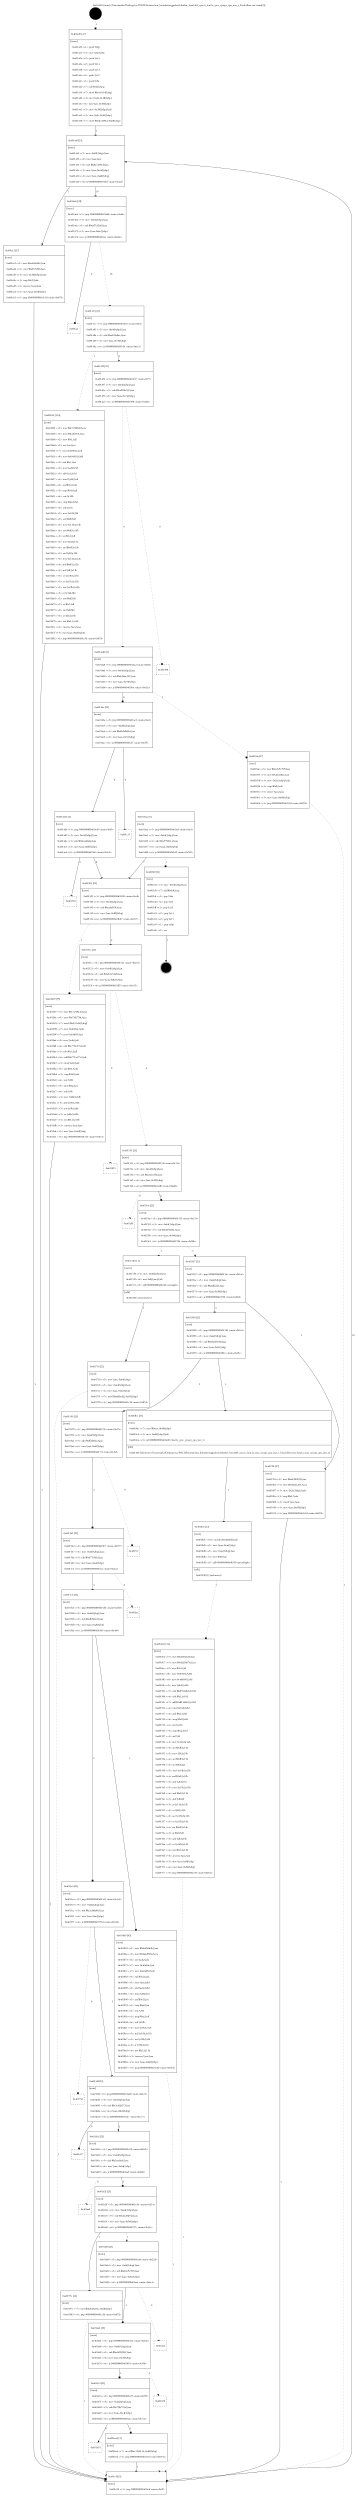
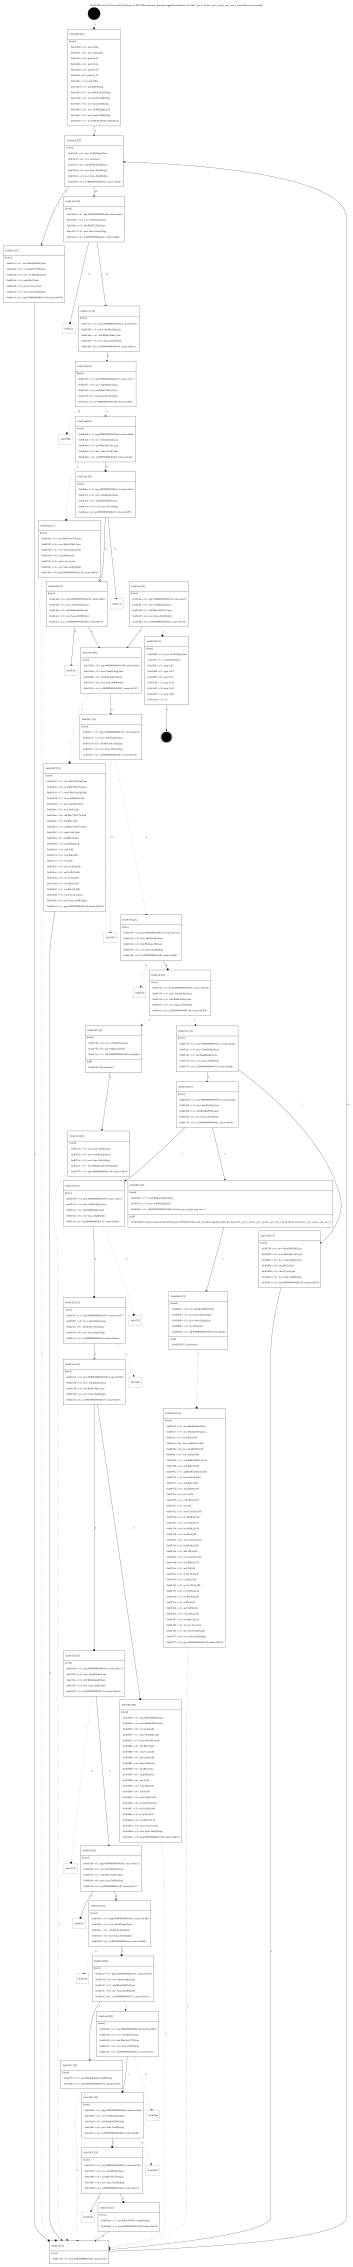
edge "0x401466 [22]" -> "0x40147c [22]": style dotted -> solid
node "0x401b01 [134]": removed
edge "0x401535 [25]" -> "0x401af0": arrowhead tee -> normal
